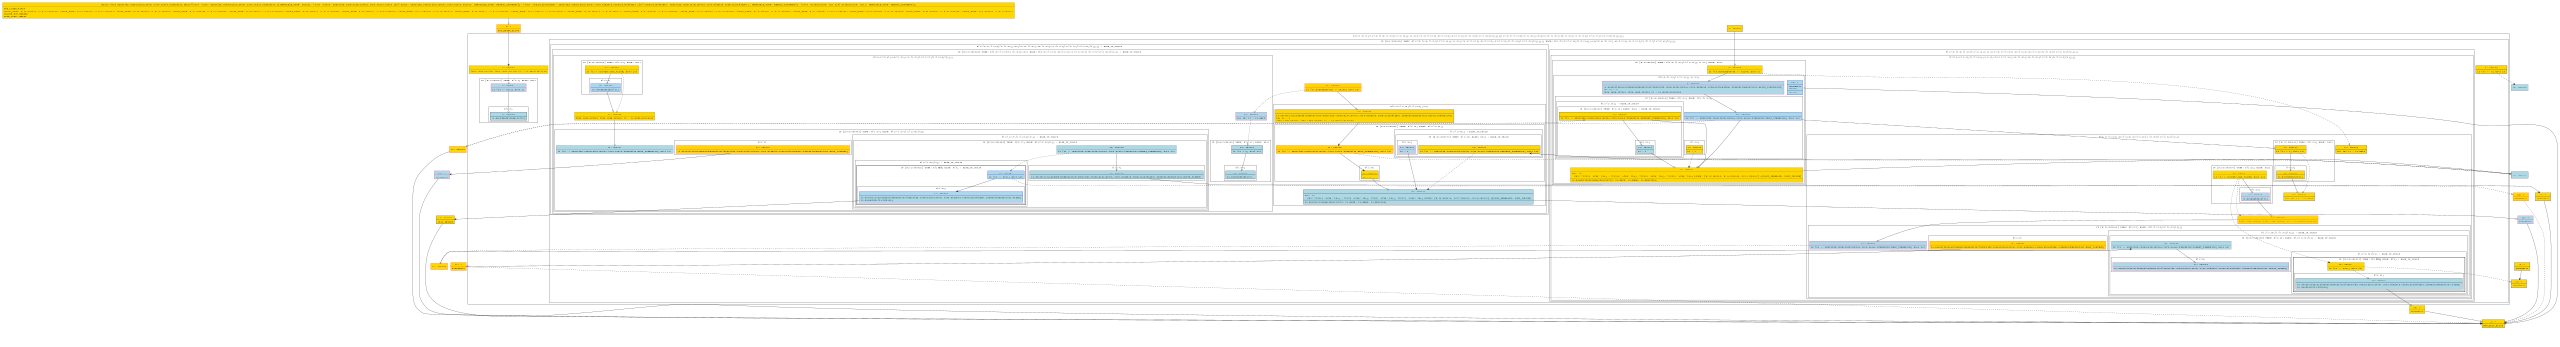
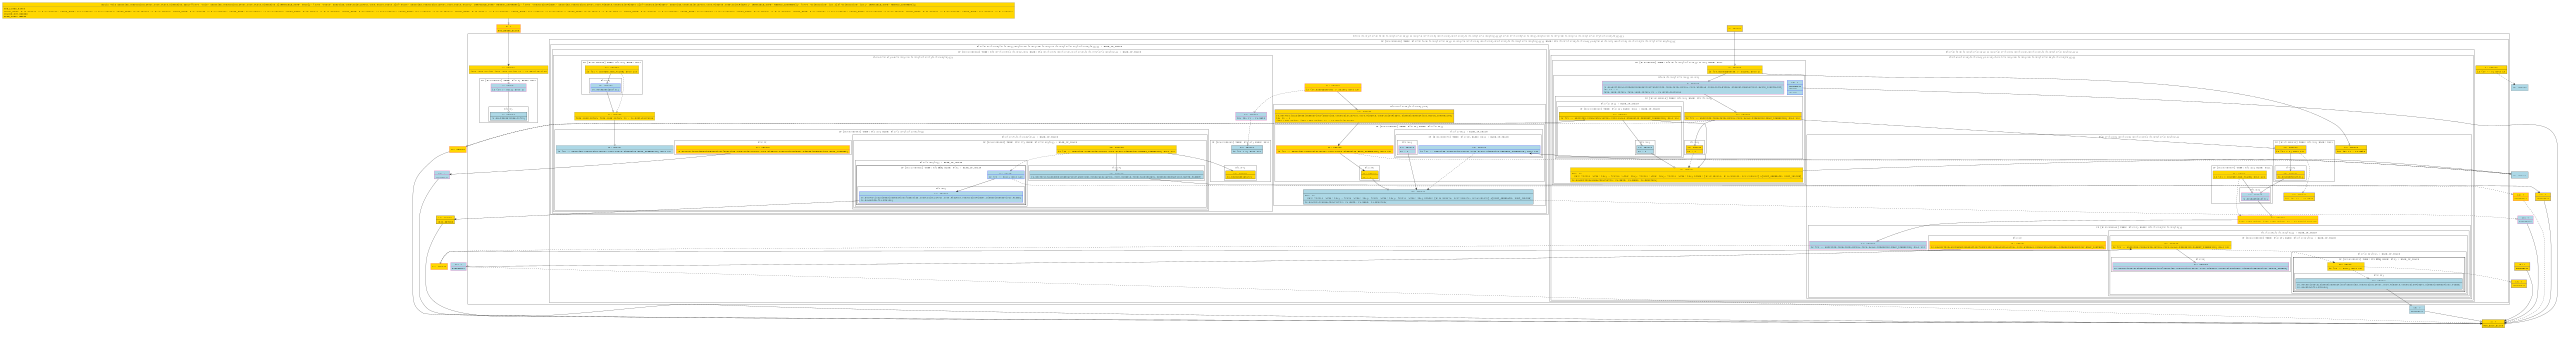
edge "8: 0x000e" -> "16: 0x002e": style dashed -> solid
node "10: 0x001a": fillcolor lightblue -> gold
edge "12: 0x001e" -> "13: 0x0020": style dashed -> solid
edge "10: 0x001a" -> "15: 0x0023": now "10: 0x001a" -> "11: 0x001c"
node "49: 0x009d": fillcolor lightblue -> gold
node "36: 0x0074": fillcolor gold -> lightblue
edge "40: 0x0083" -> "41: 0x0085": now "49: 0x009d" -> "41: 0x0085"
node "41: 0x0085": fillcolor lightblue -> gold
edge "18: 0x0032" -> "19: 0x0035": now "18: 0x0032" -> "21: 0x0039"
edge "38: 0x0077" -> "59: ?": style solid -> dashed
edge "20: 0x0037" -> "28: 0x0053": now "26: 0x004b" -> "28: 0x0053"
node "26: 0x004b": fillcolor lightblue -> gold
node "55: ?": fillcolor gold -> lightblue
edge "56: ?" -> "57: ?": now "56: ?" -> "1: ?"
node "58: ?": fillcolor gold -> lightblue
